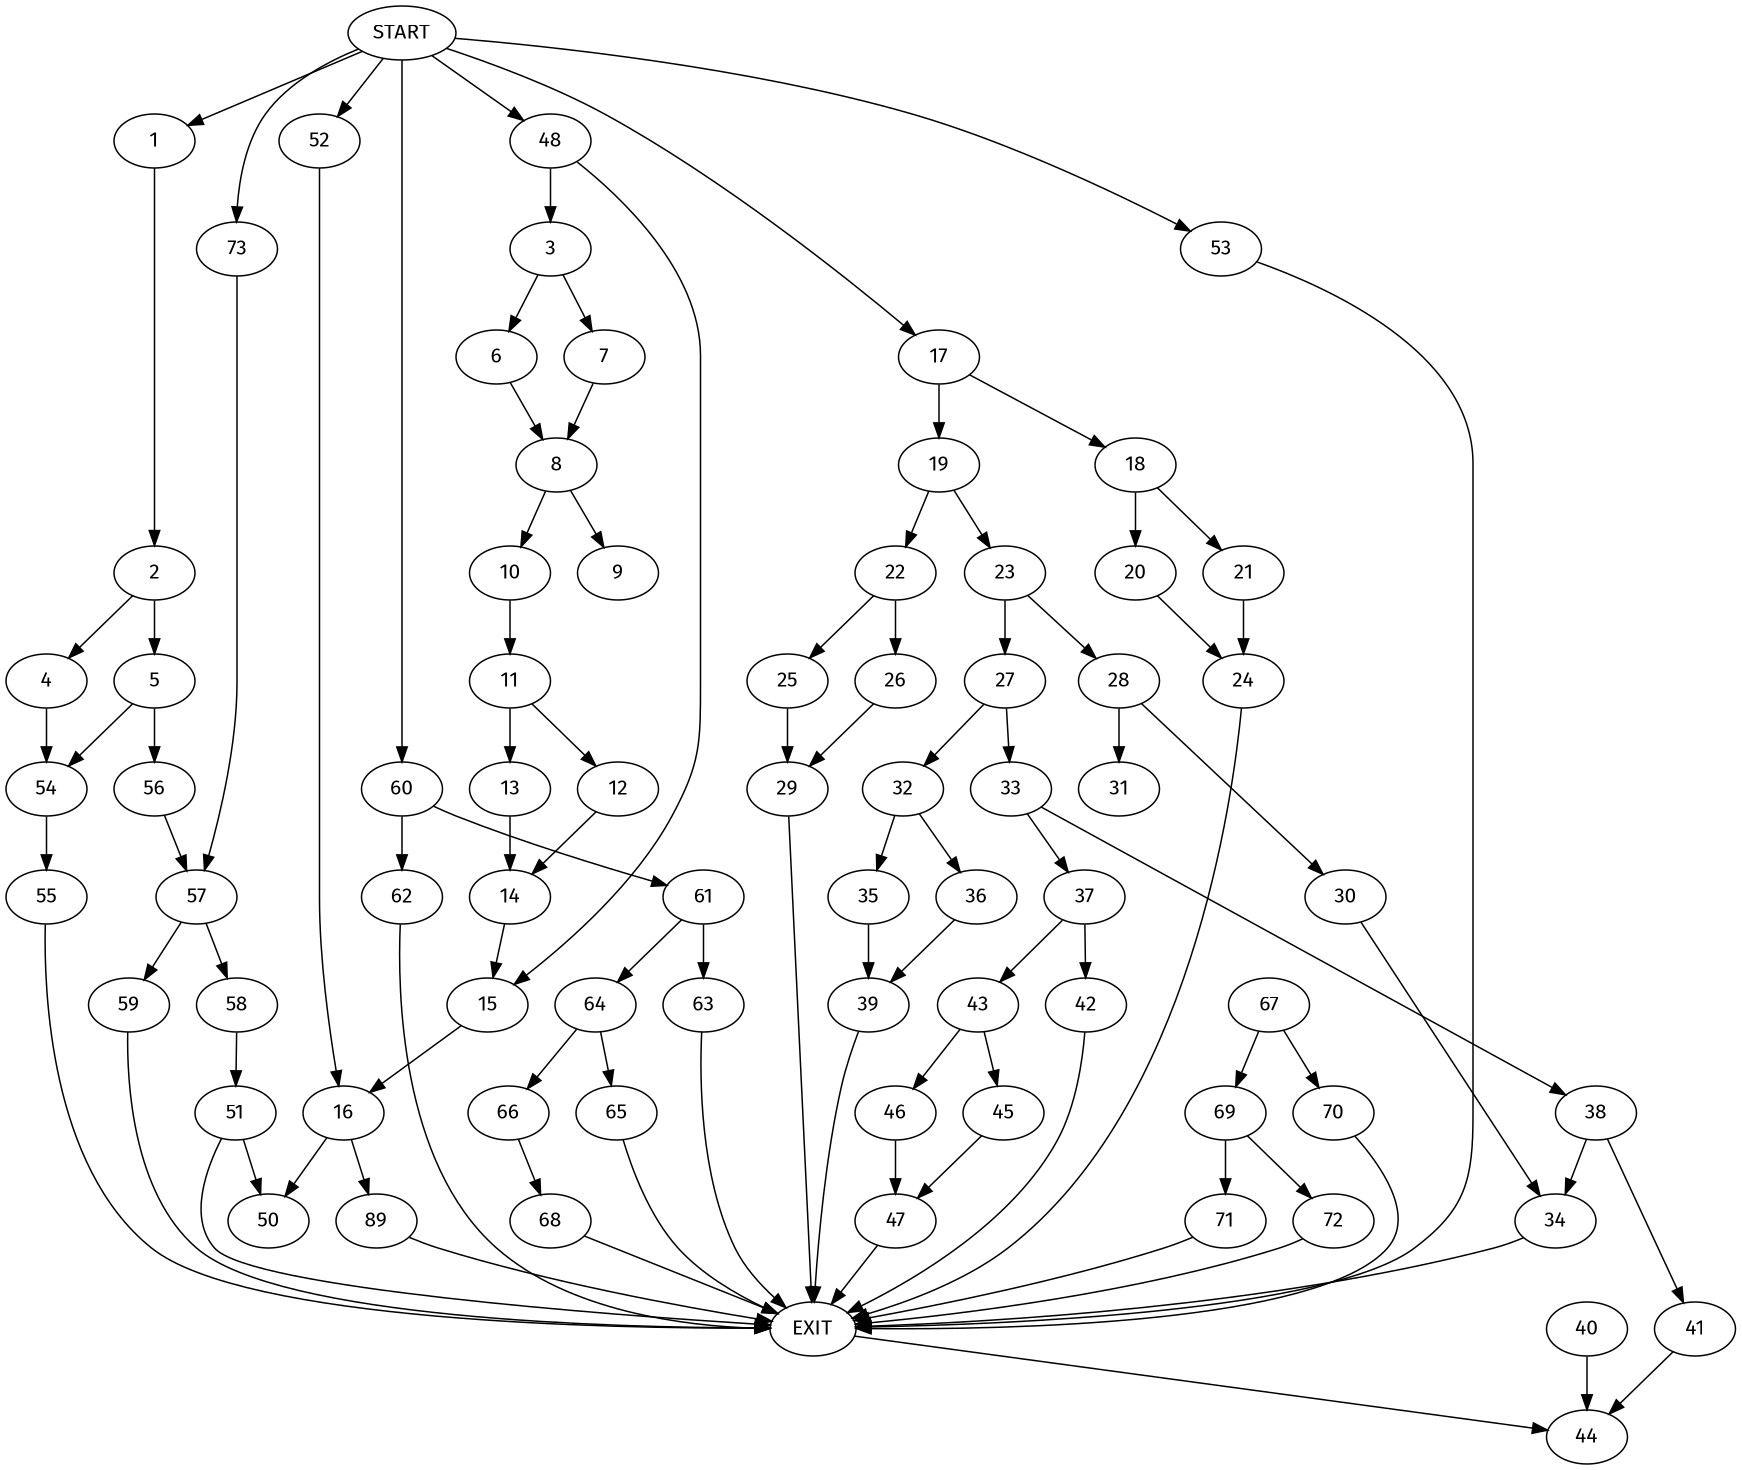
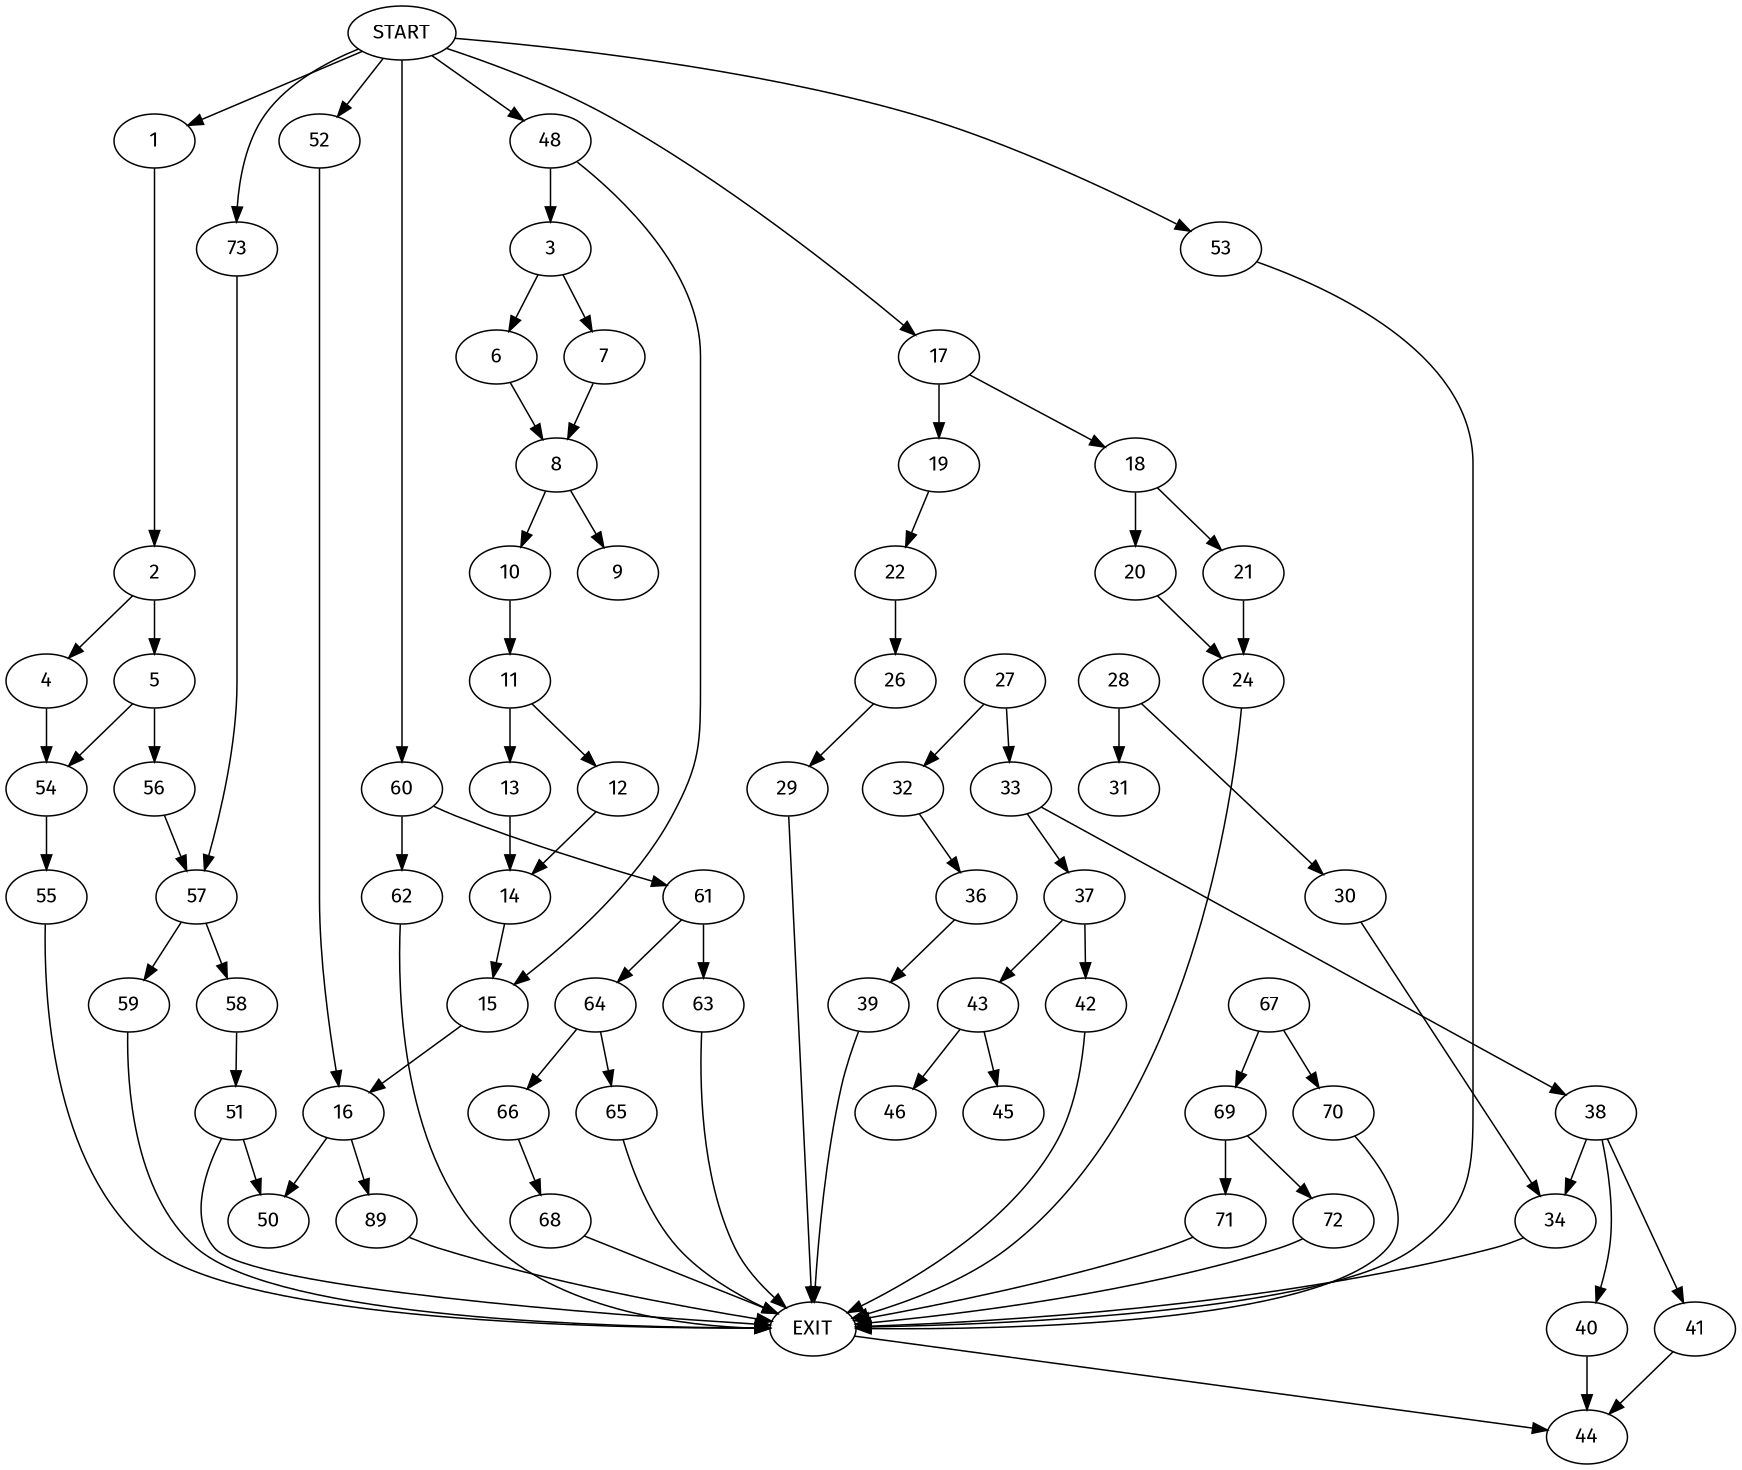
node "23": removed
node "25": removed
node "35": removed
edge "38" -> "40": added
node "47": removed
